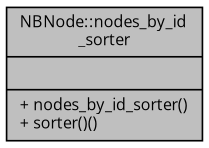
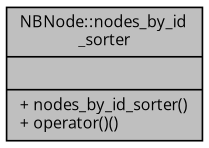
node "NBNode::nodes_by_id": text "+ sorter()()" -> "+ operator()()"
